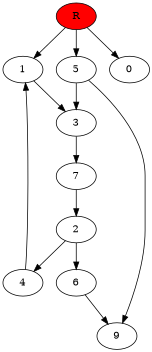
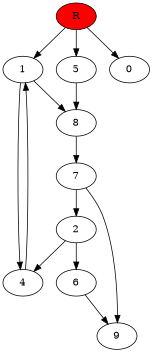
node "3": label "3" -> "8"
edge "1" -> "4": added
edge "5" -> "9": now "7" -> "9"
